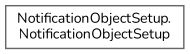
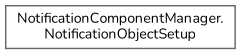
node "NotificationObjectSetup. NotificationObjectSetup": label "NotificationObjectSetup. NotificationObjectSetup" -> "NotificationComponentManager. NotificationObjectSetup"
